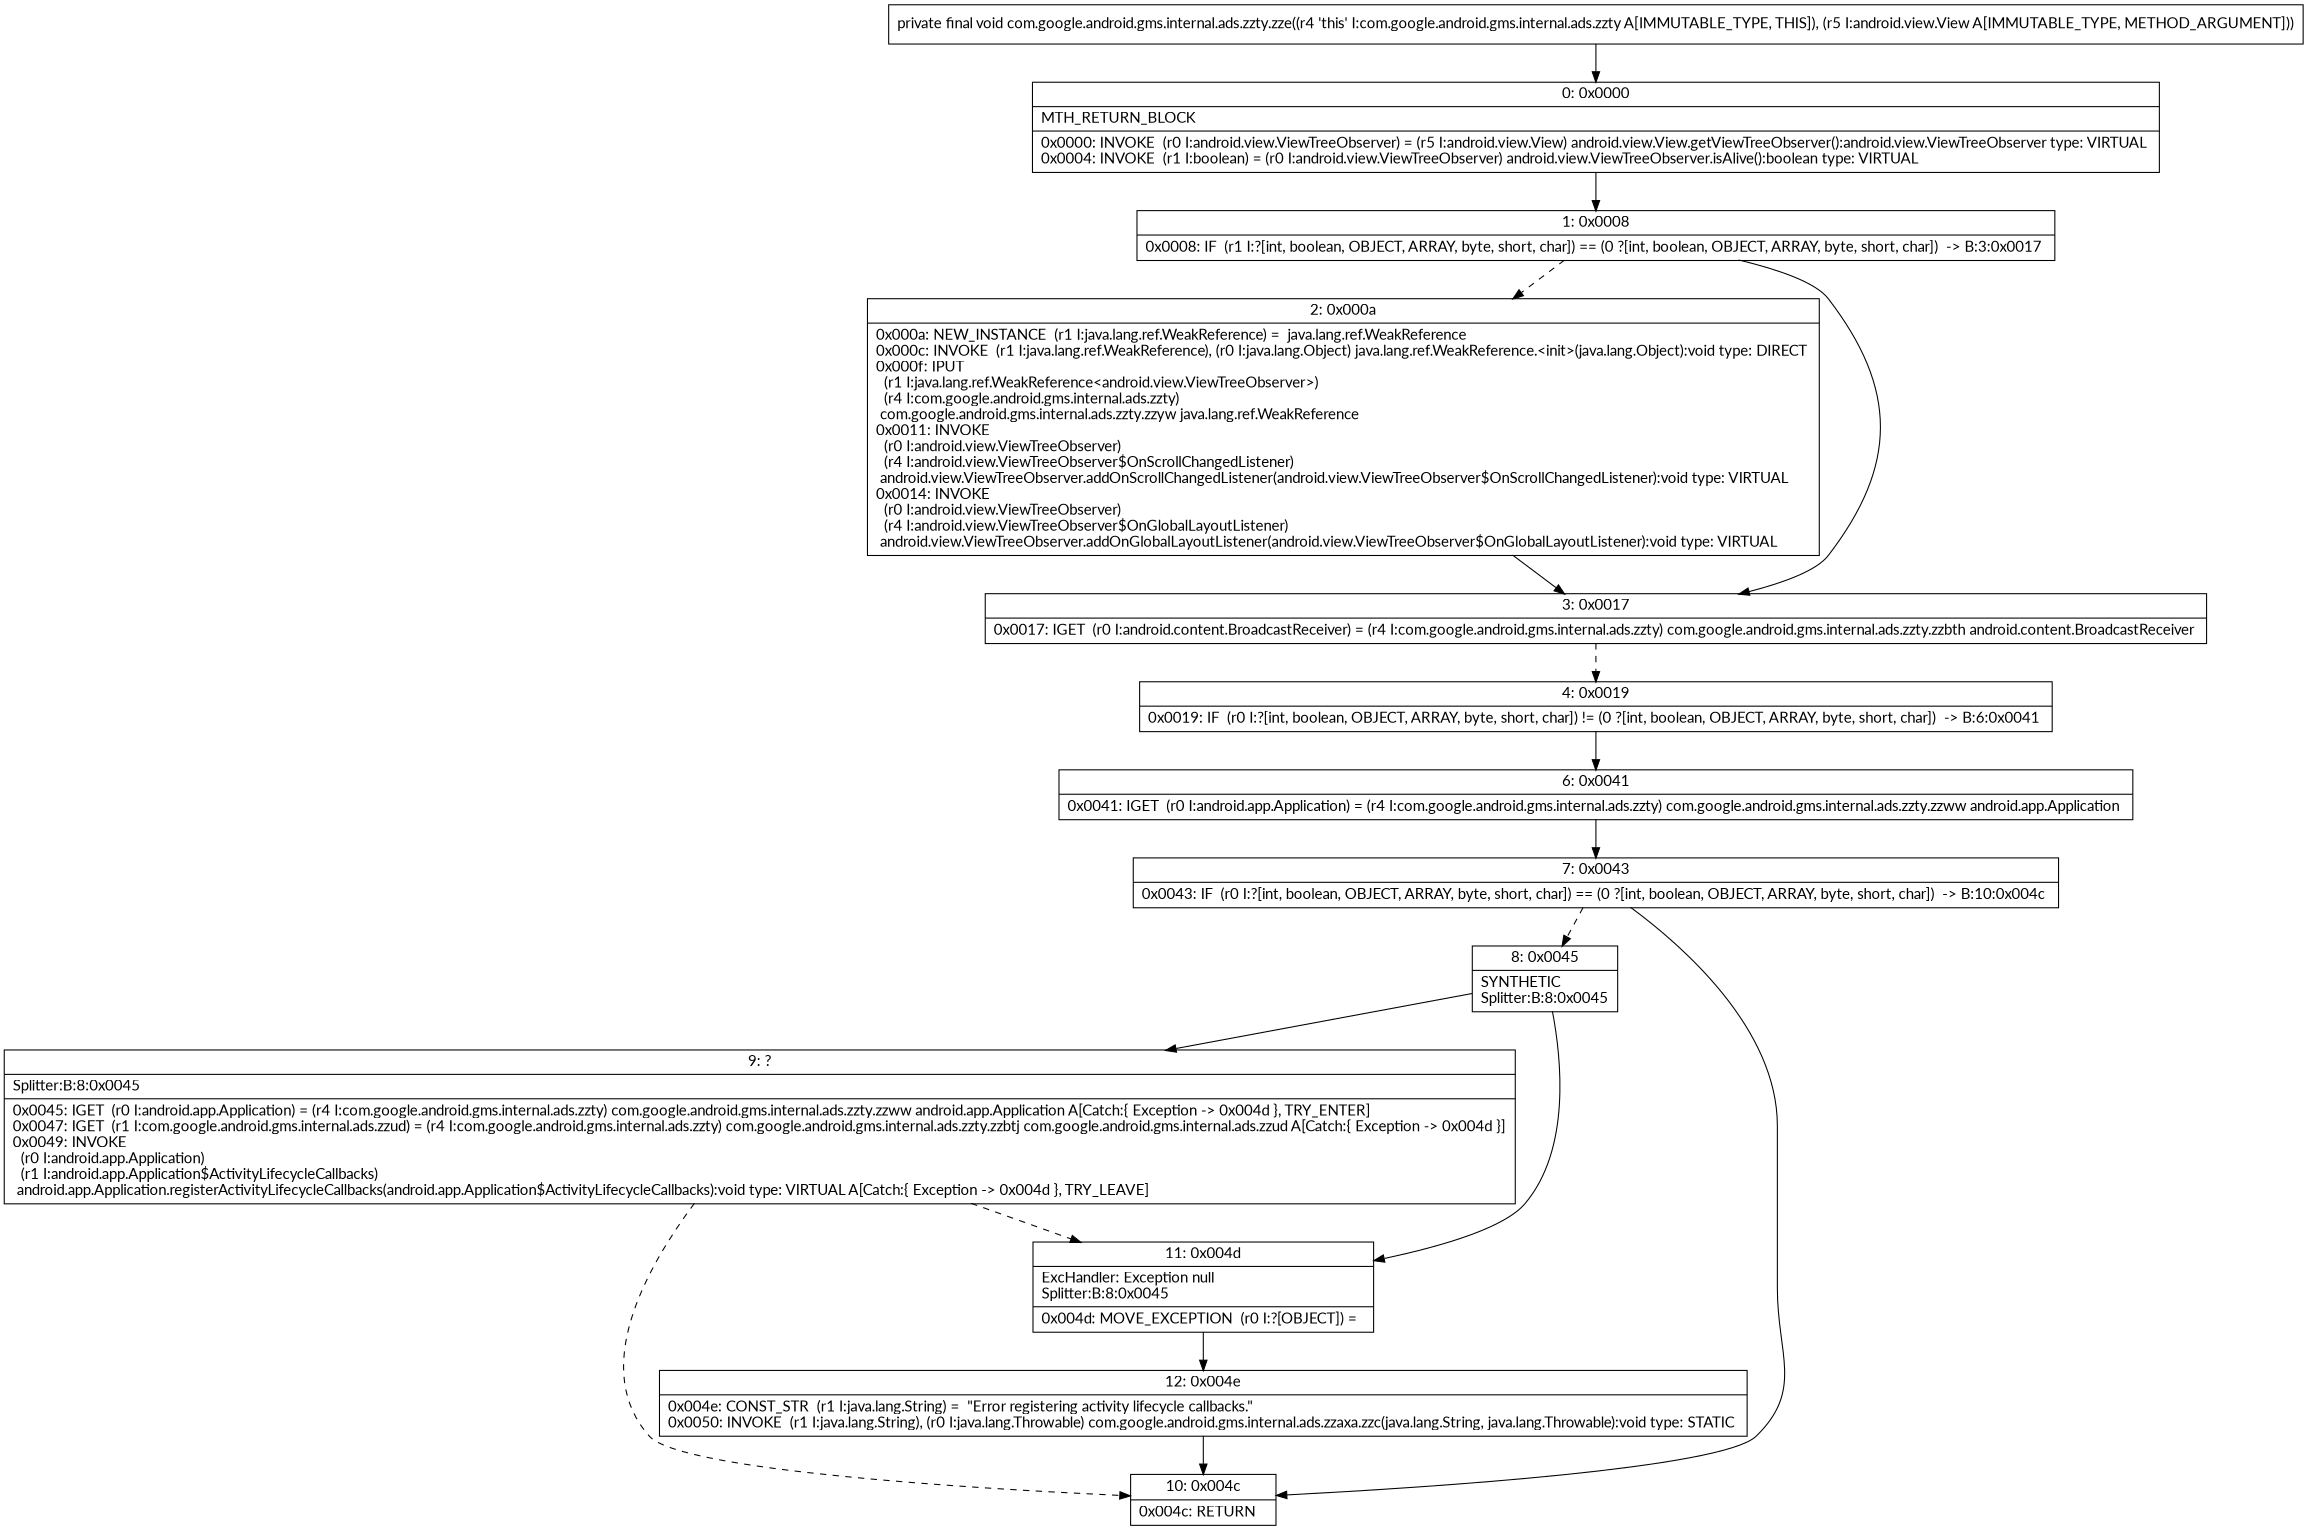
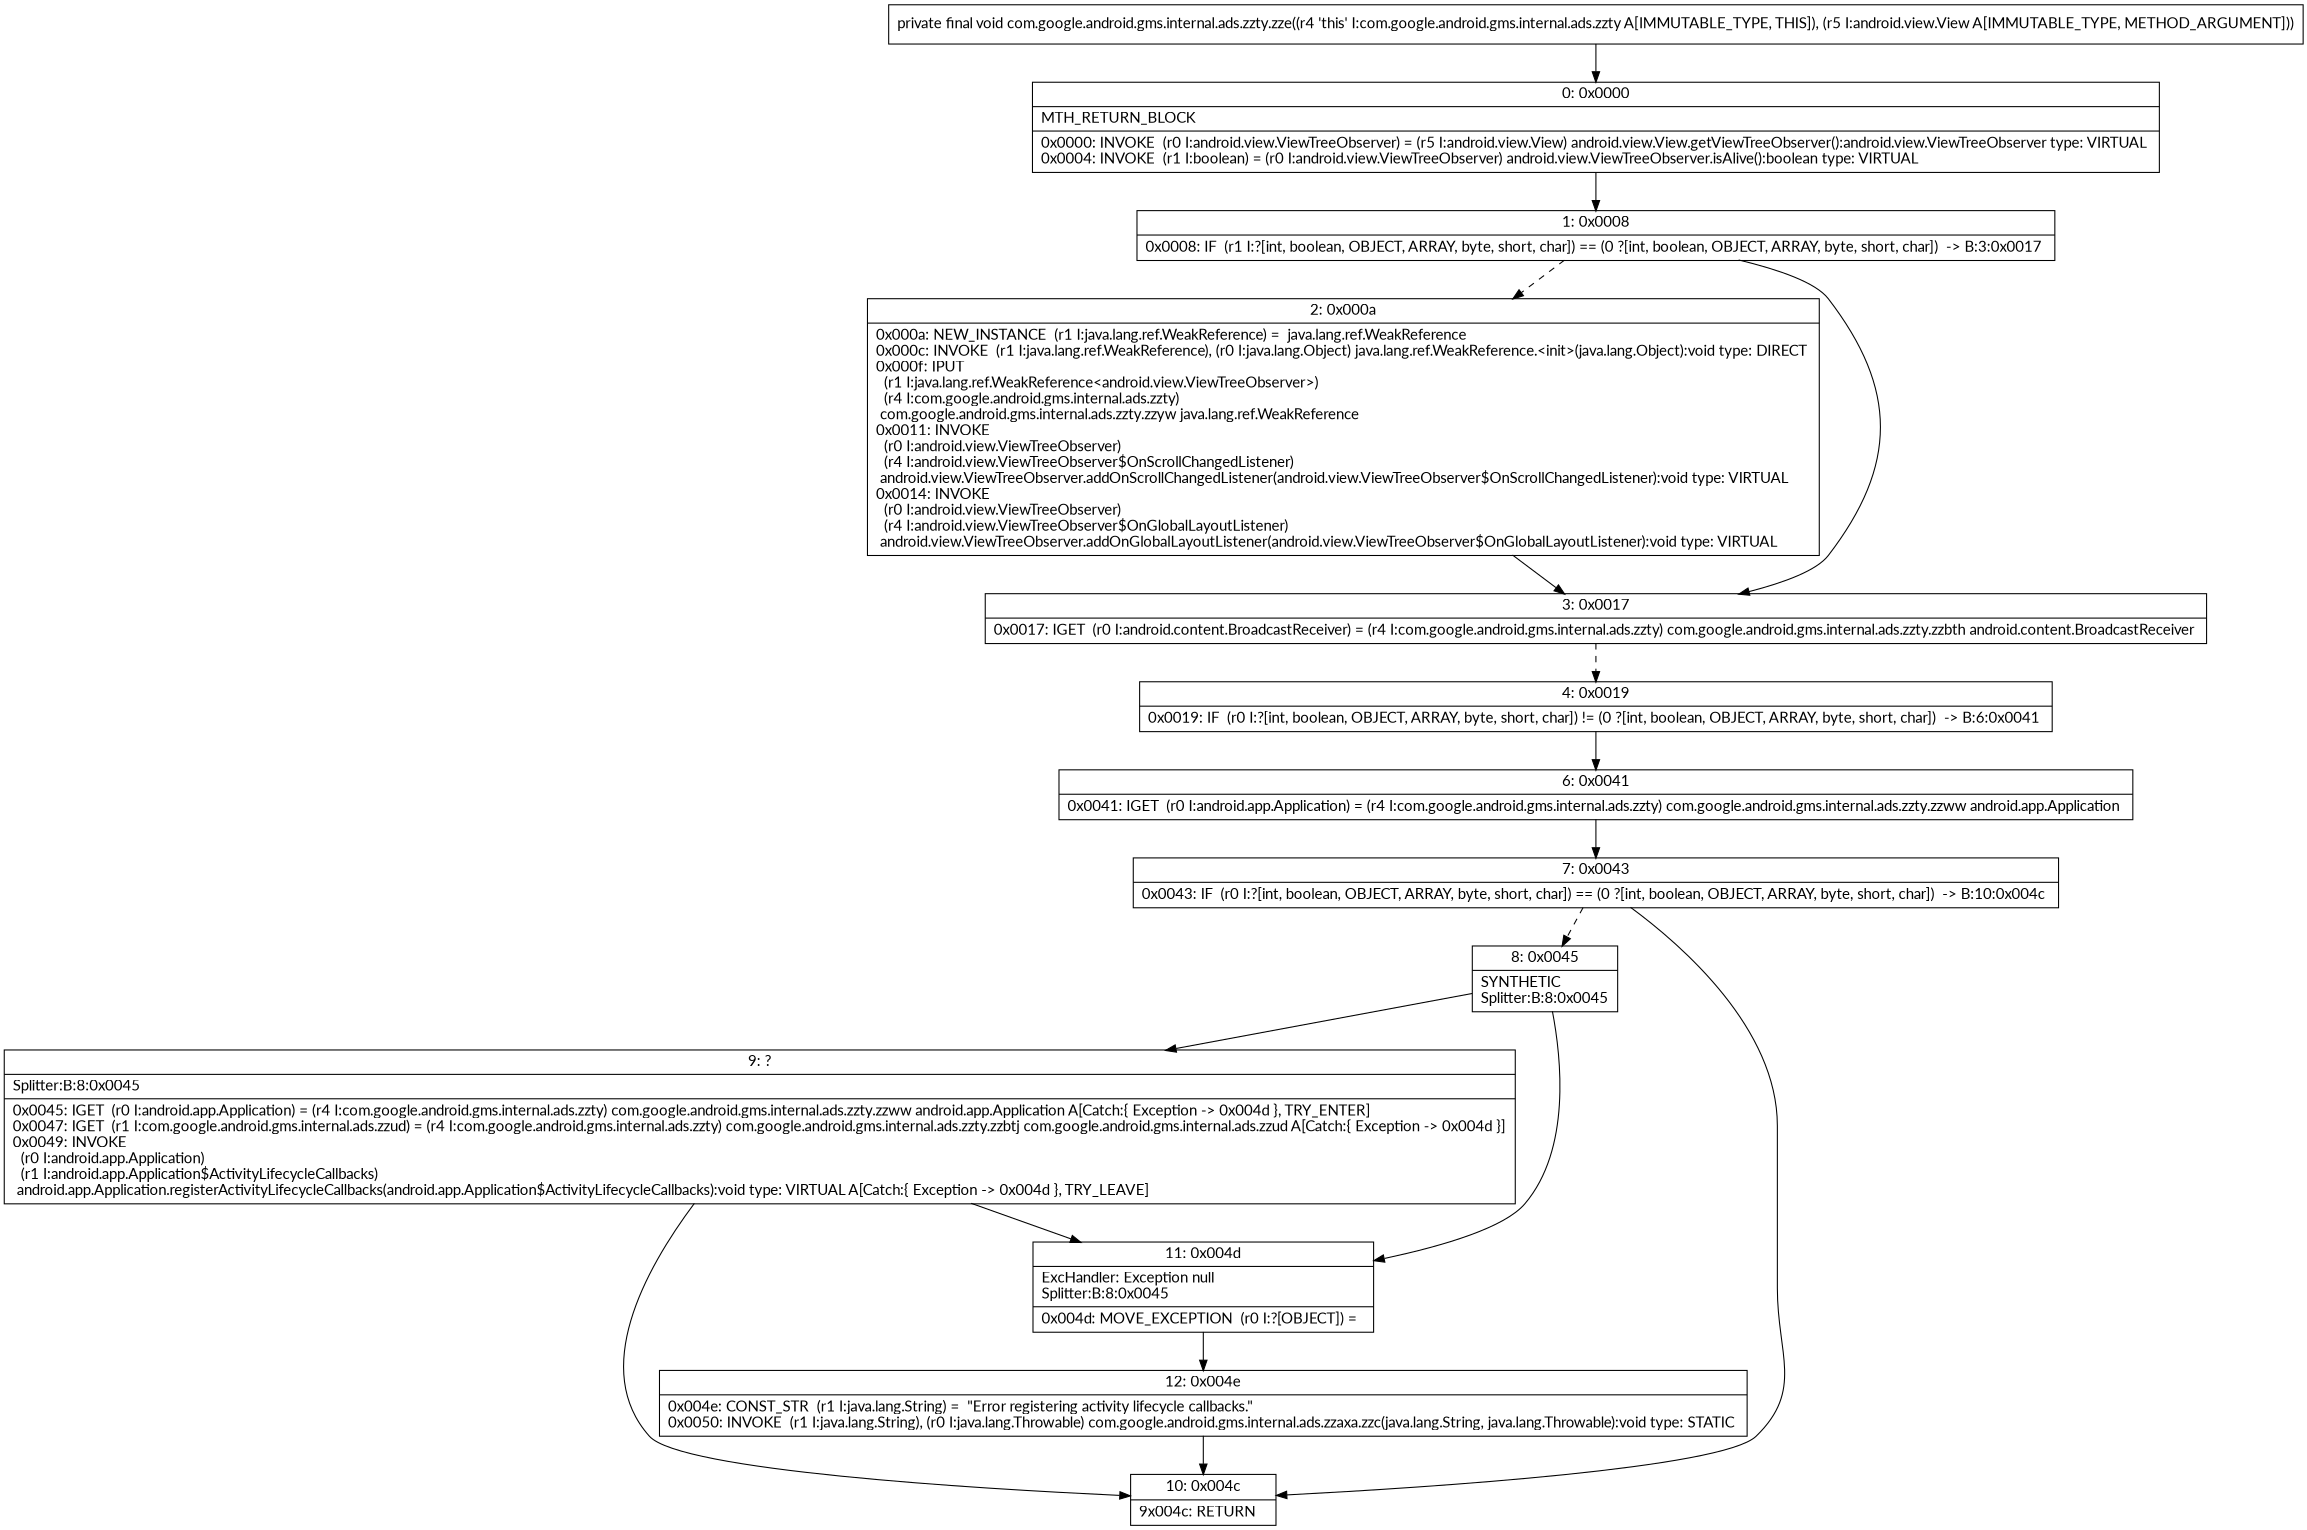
edge "9: ?" -> "11: 0x004d": style dashed -> solid
edge "9: ?" -> "10: 0x004c": style dashed -> solid
node "10: 0x004c": text "0x004c: RETURN" -> "9x004c: RETURN"
